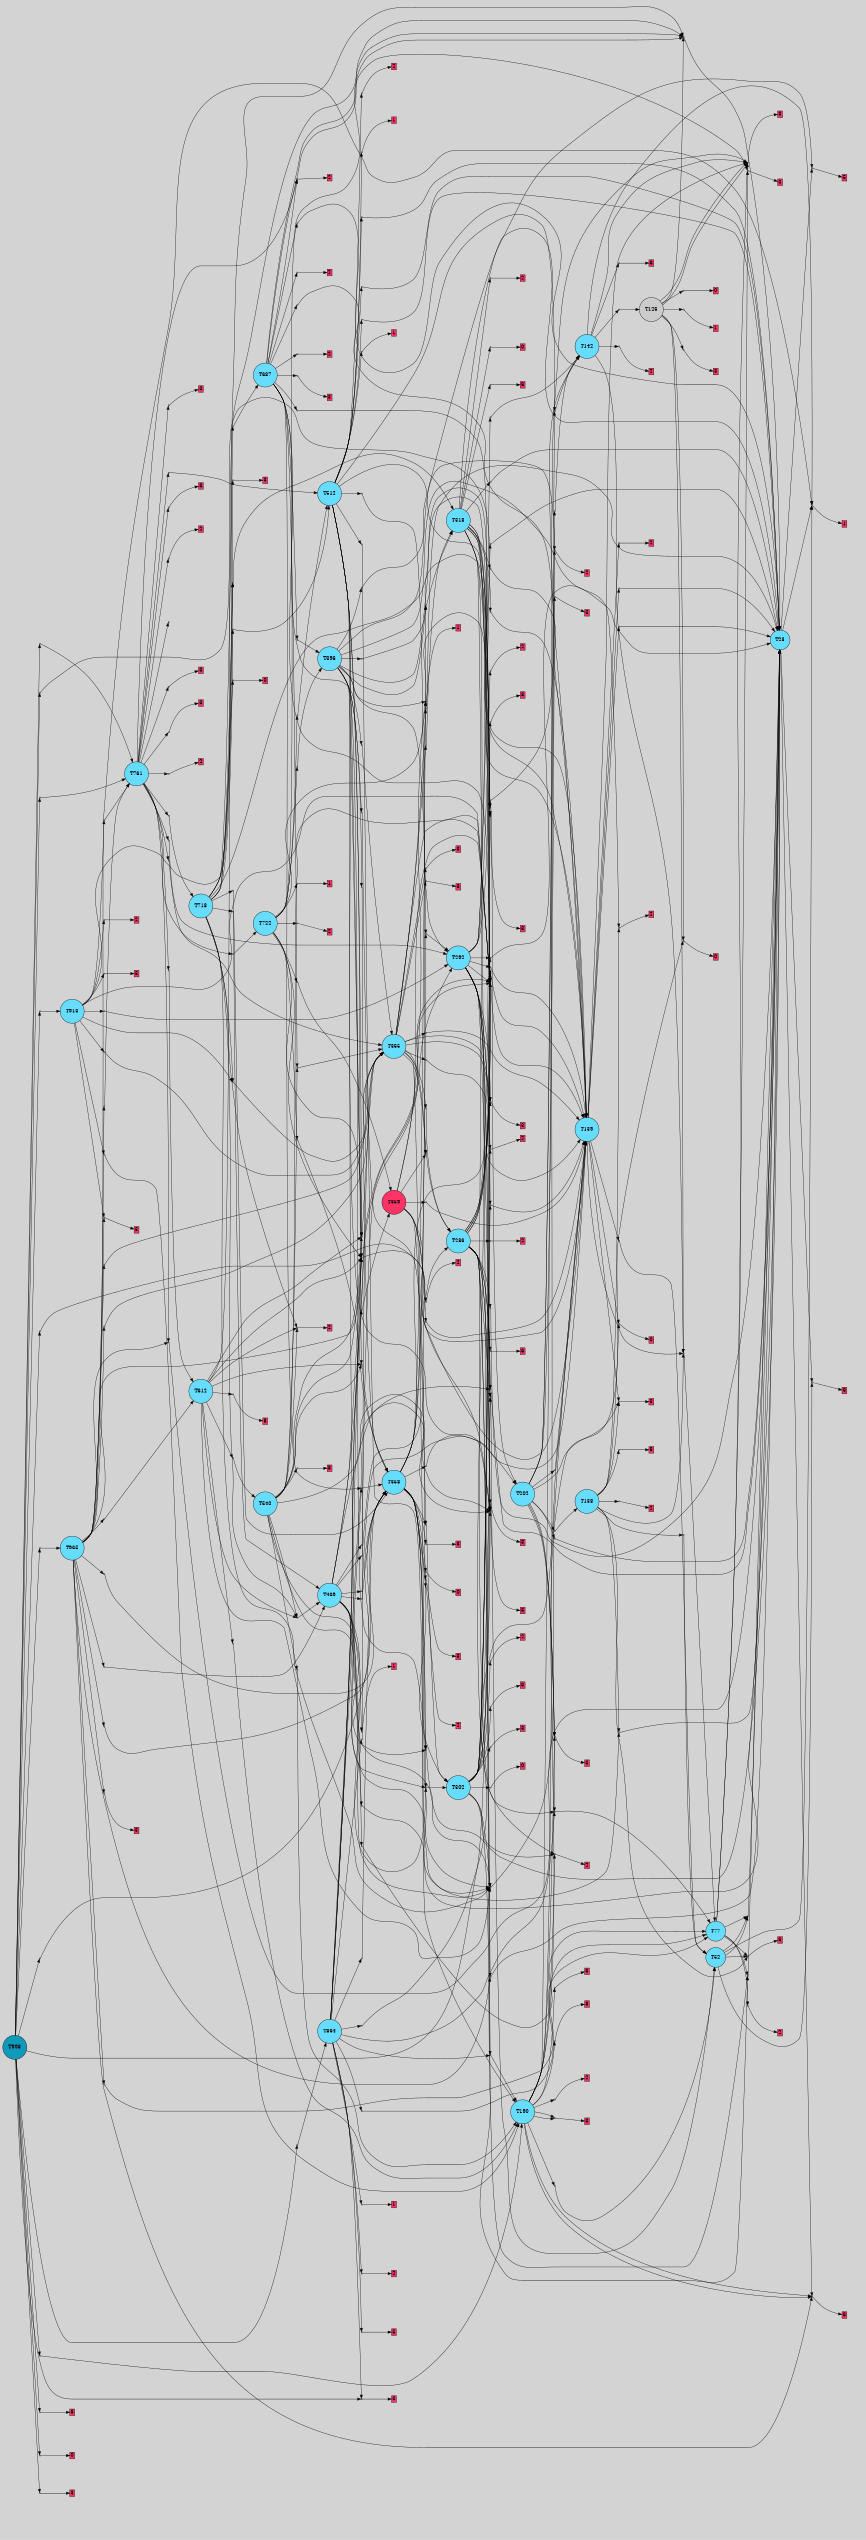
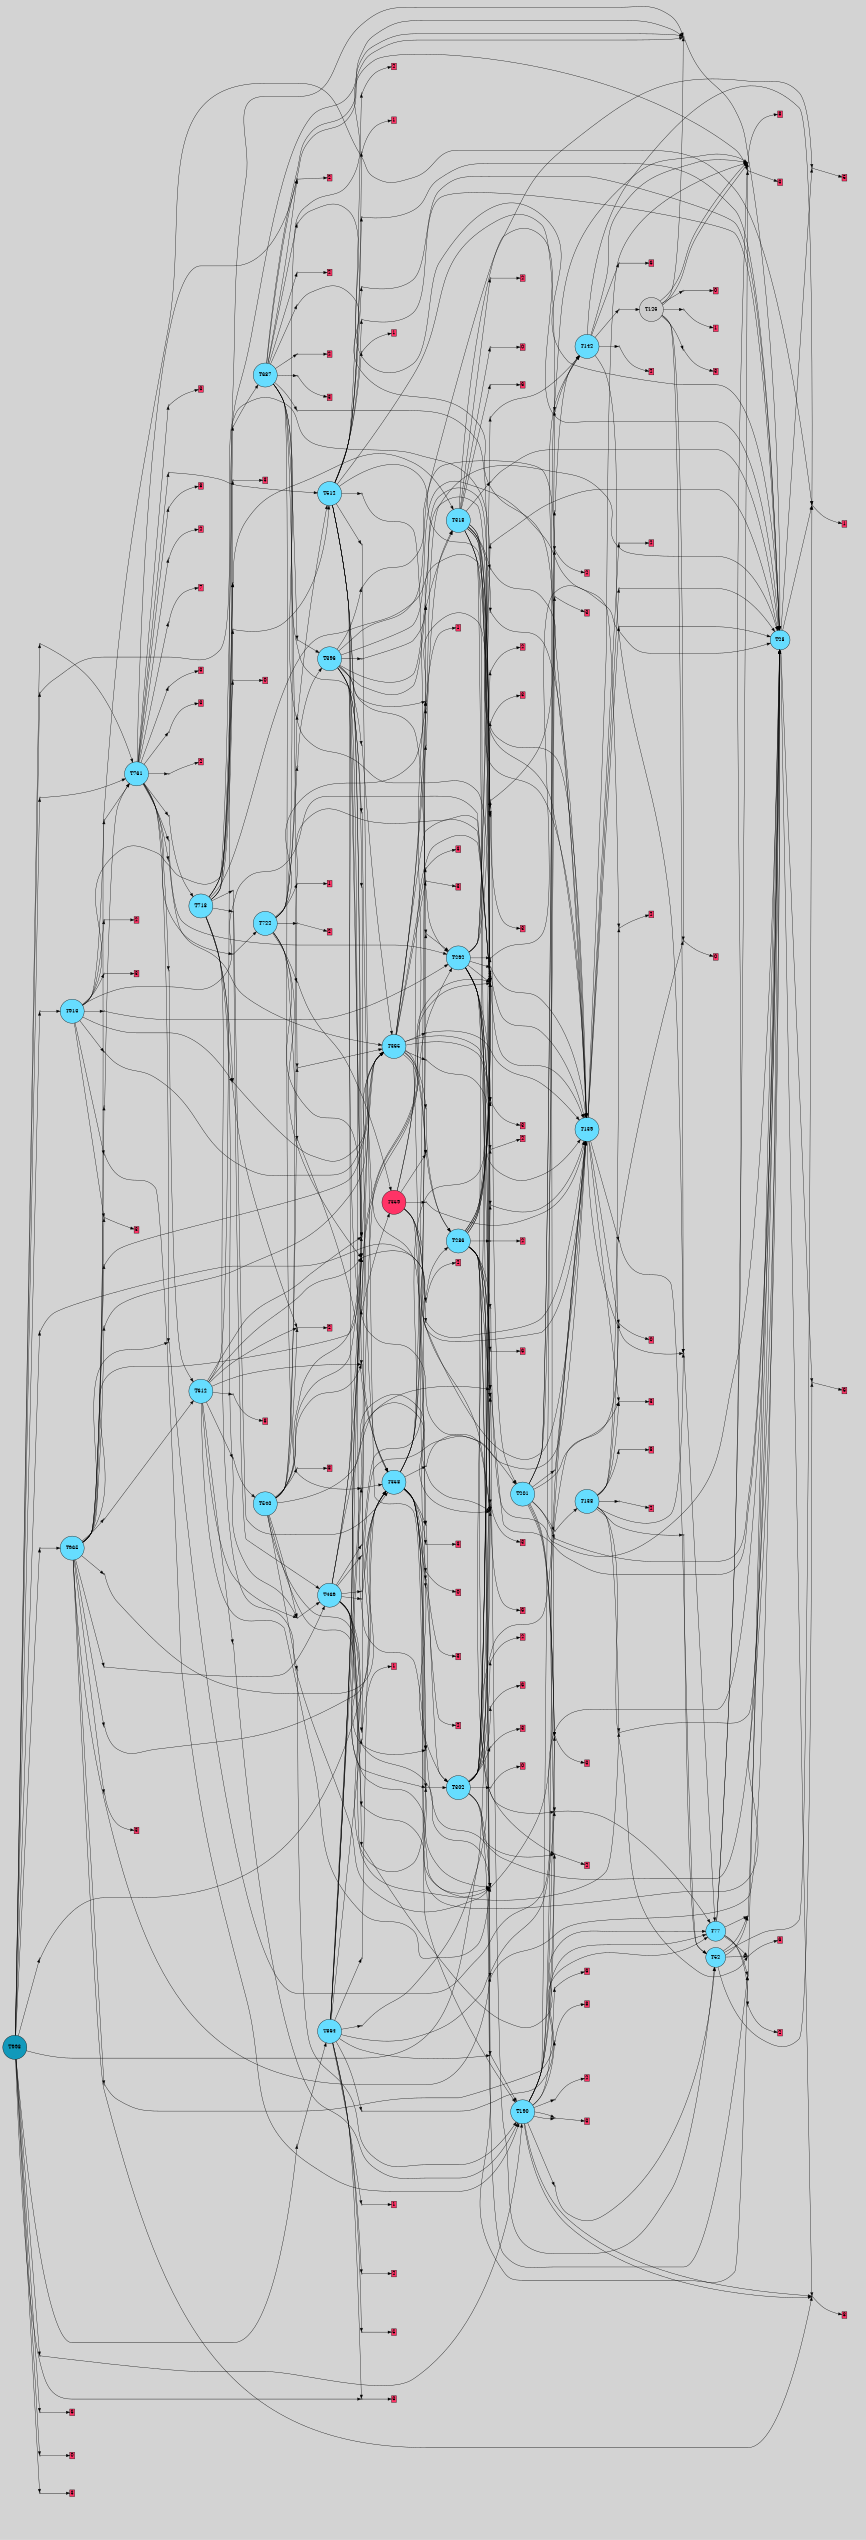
node "7": added
node "T202": label "T202" -> "T201"
